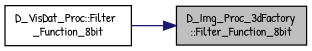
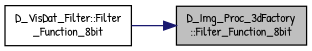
node "D_VisDat_Proc::Filter _Function_8bit": label "D_VisDat_Proc::Filter _Function_8bit" -> "D_VisDat_Filter::Filter _Function_8bit"
